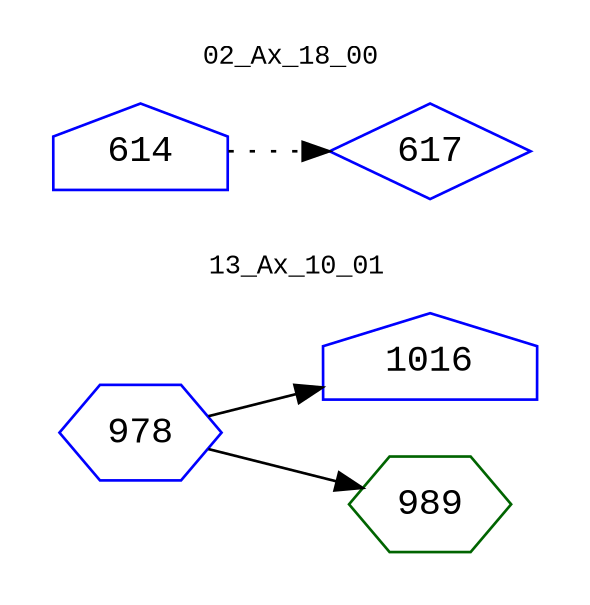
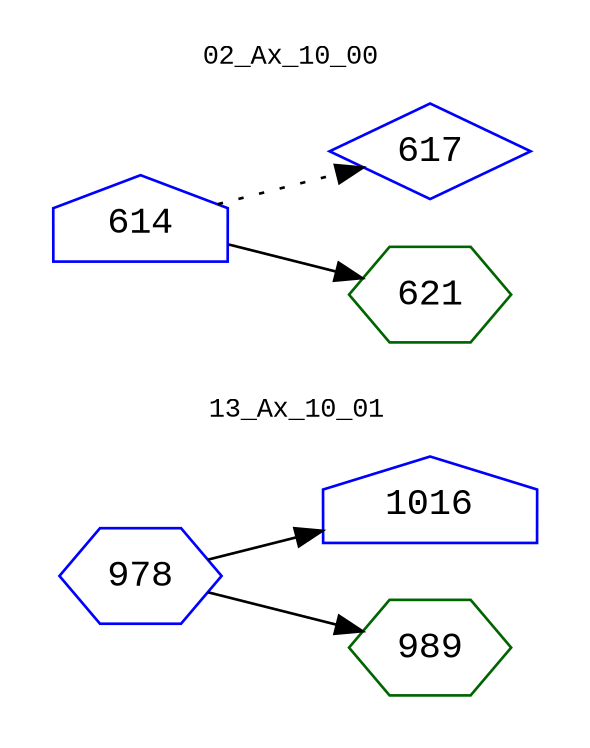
cluster "02_Ax_18_00": label "02_Ax_18_00" -> "02_Ax_10_00"
node "621": added
